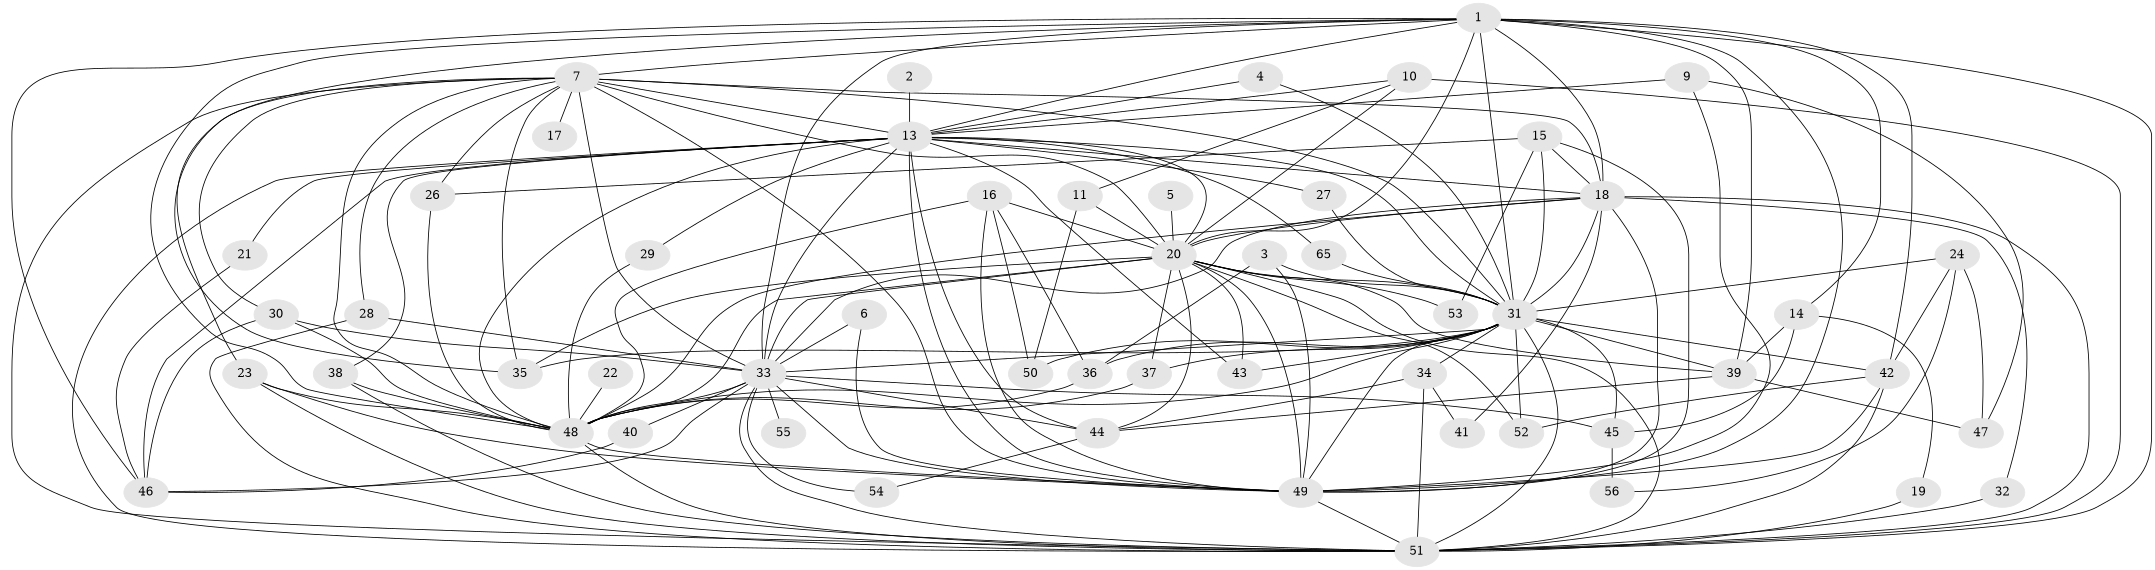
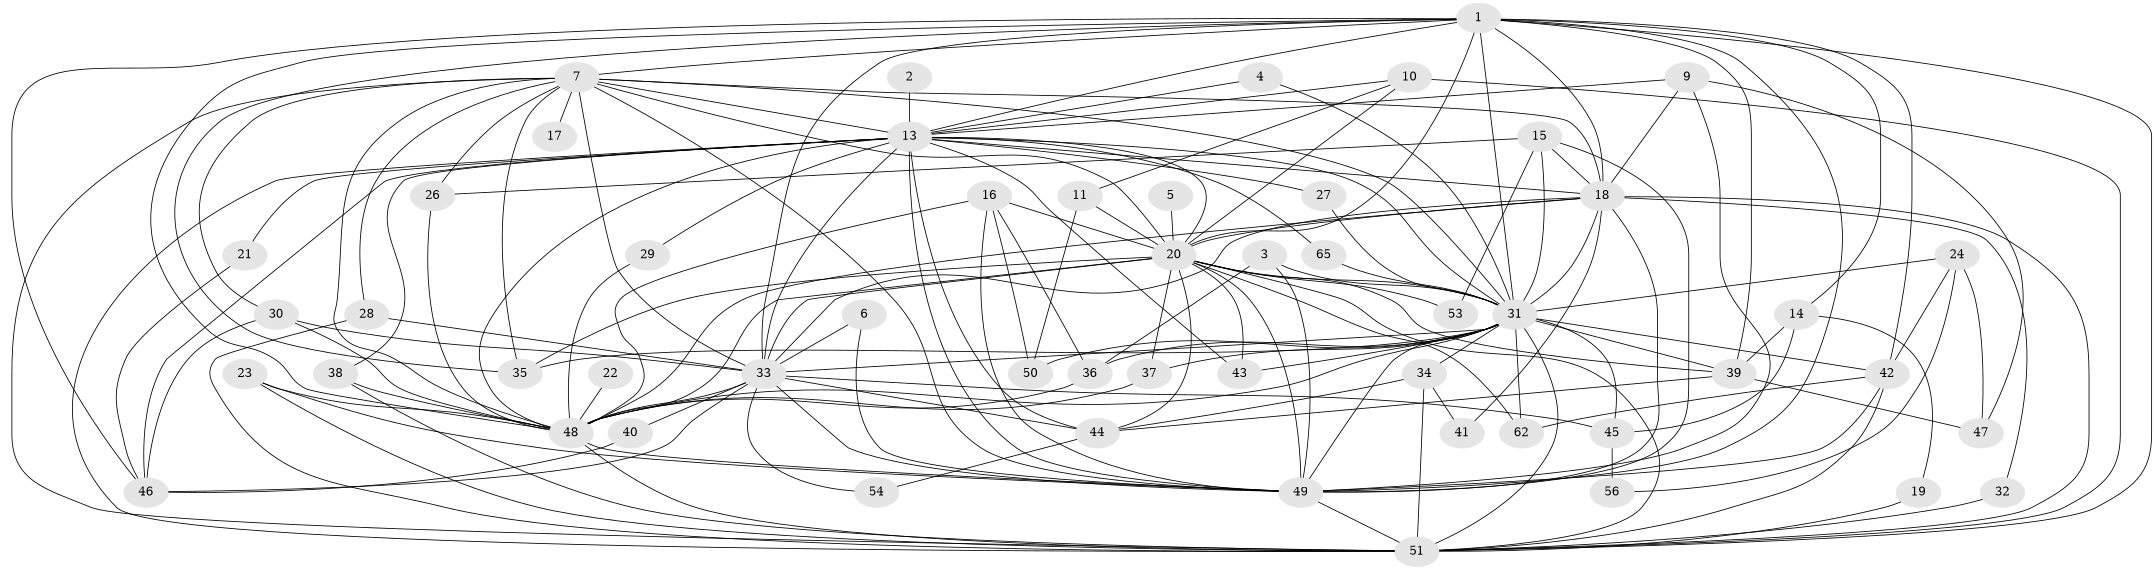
edge "7" -- "23": removed
edge "9" -- "18": added
node "55": removed
node "52": label "52" -> "62"
edge "33" -- "51": removed
